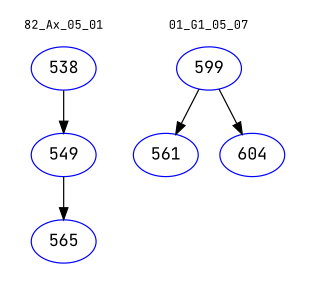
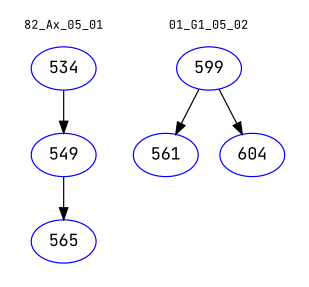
cluster "01_G1_05_07": label "01_G1_05_07" -> "01_G1_05_02"
node "538": label "538" -> "534"
